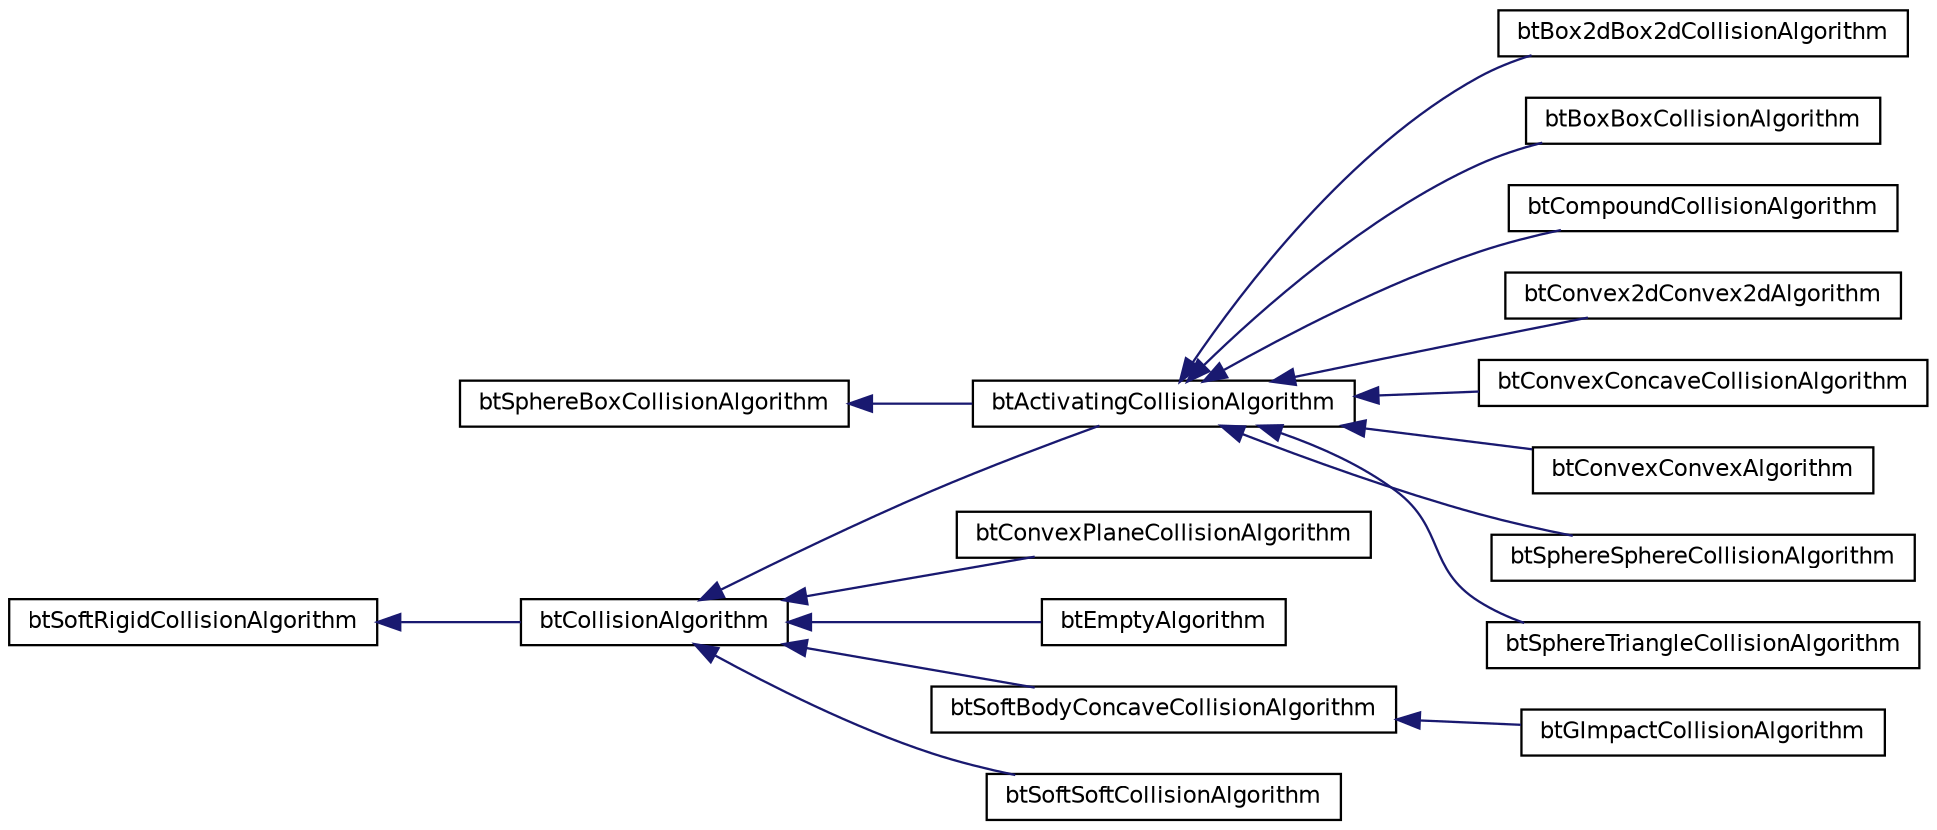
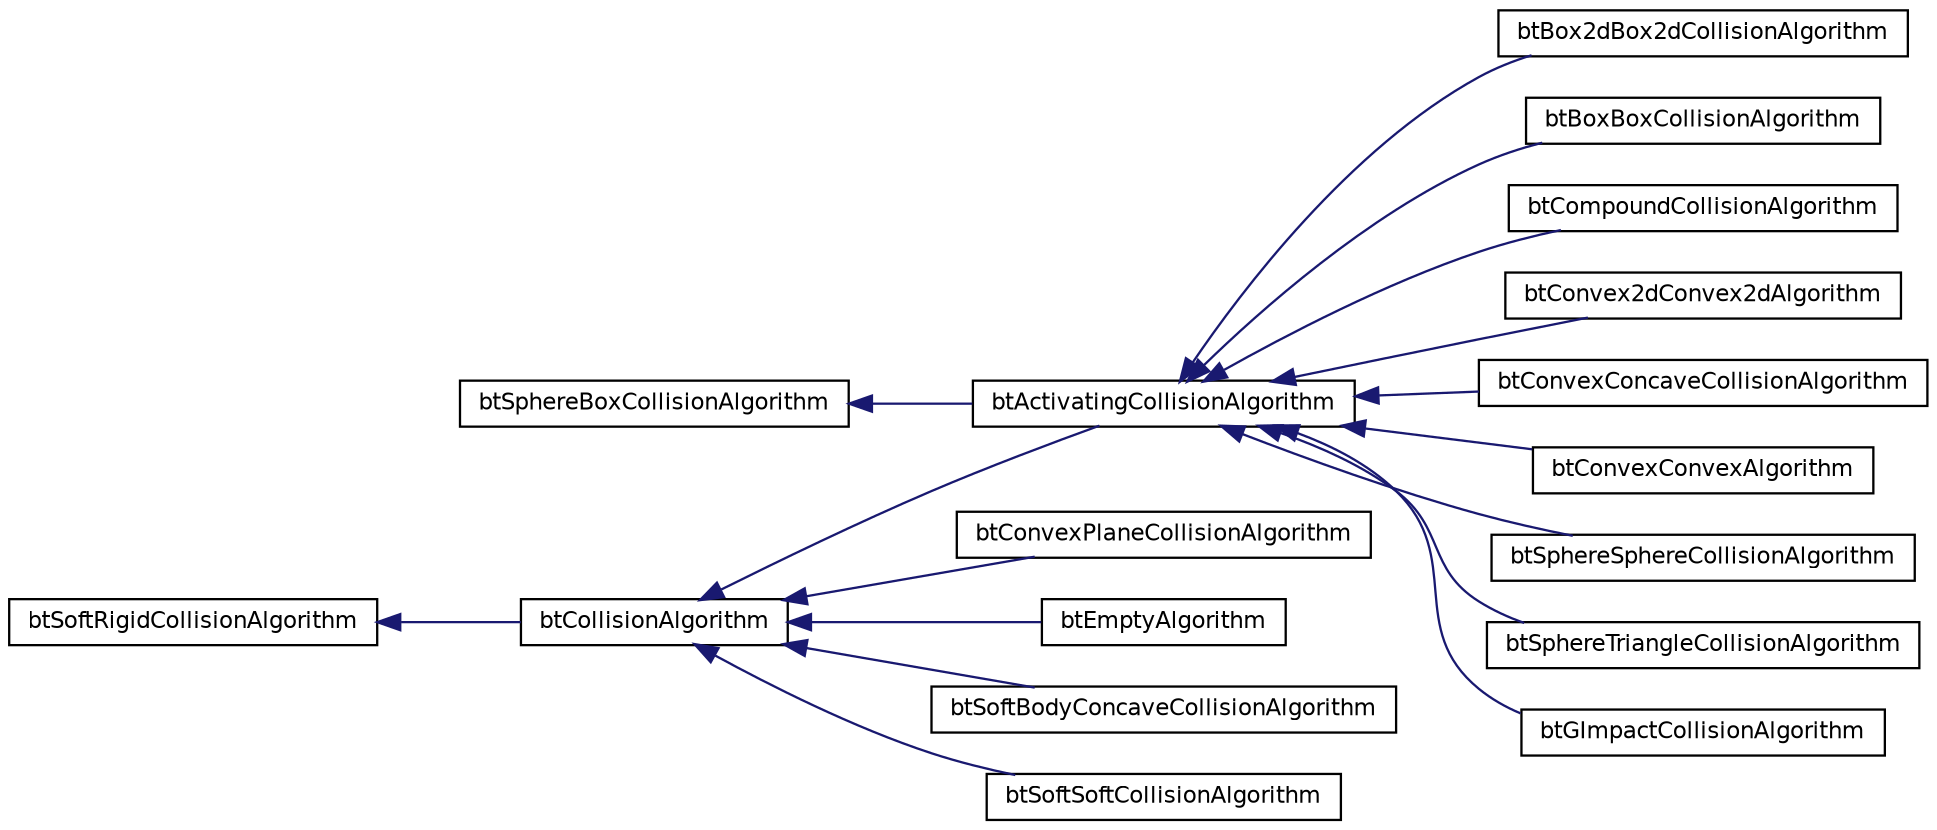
edge "btGImpactCollisionAlgorithm" -> "btSoftBodyConcaveCollisionAlgorithm": now "btGImpactCollisionAlgorithm" -> "btActivatingCollisionAlgorithm"
